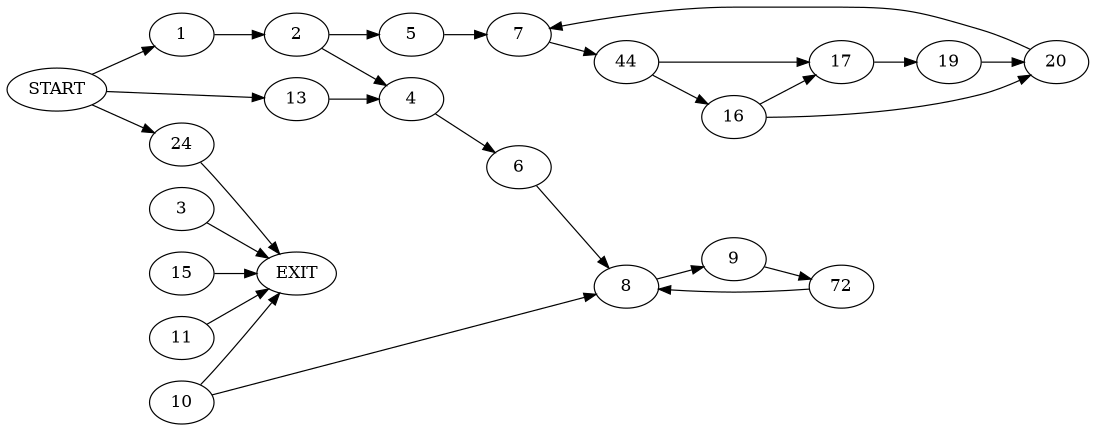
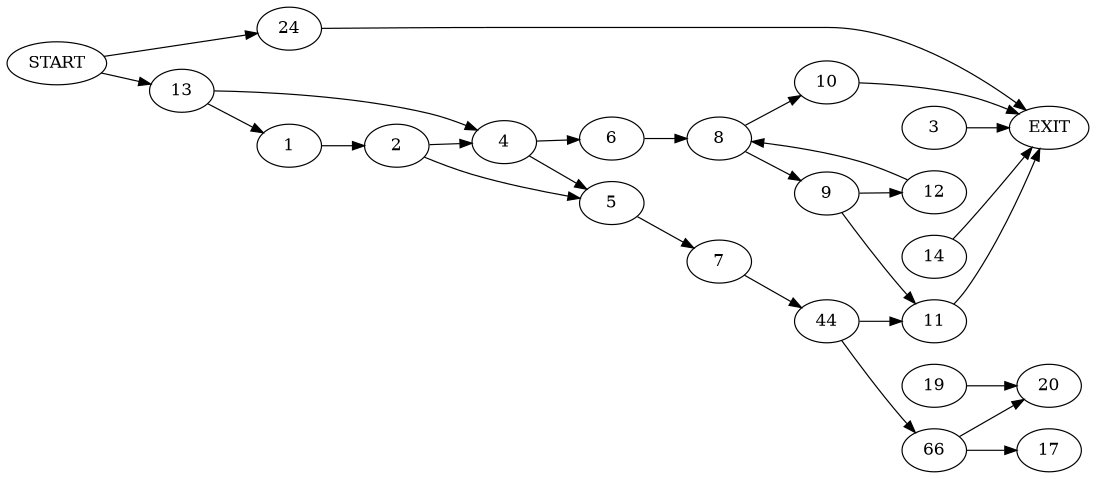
edge "20" -> "7": removed
edge "44" -> "17": now "44" -> "11"
edge "17" -> "19": removed
edge "START" -> "1": now "13" -> "1"
node "16": label "16" -> "66"
edge "4" -> "5": added
edge "9" -> "11": added
node "15": label "15" -> "14"
node "72": label "72" -> "12"
edge "10" -> "8": reversed
